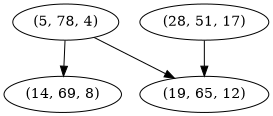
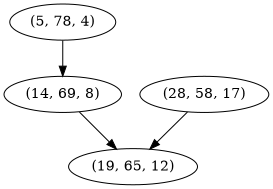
node "(28, 51, 17)": label "(28, 51, 17)" -> "(28, 58, 17)"
edge "(5, 78, 4)" -> "(19, 65, 12)": now "(14, 69, 8)" -> "(19, 65, 12)"
